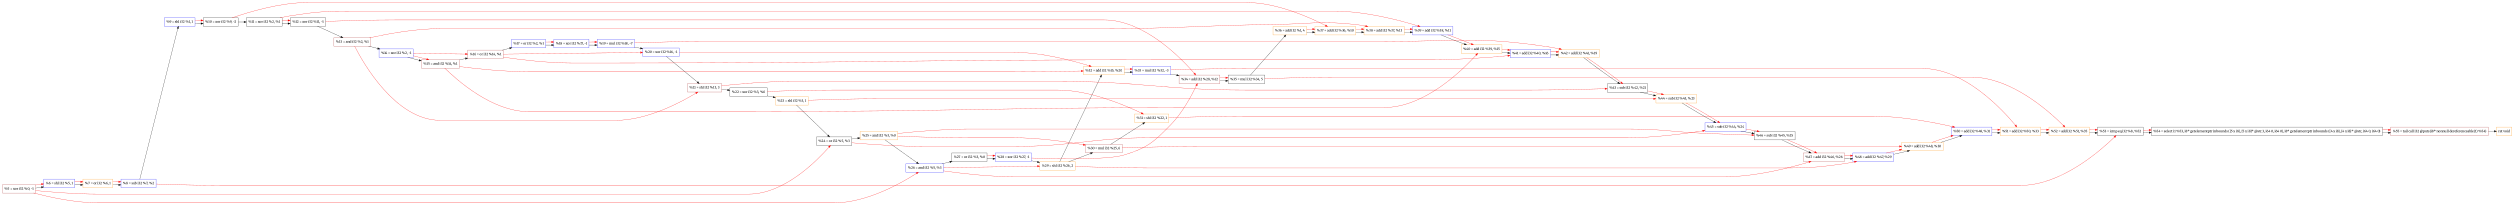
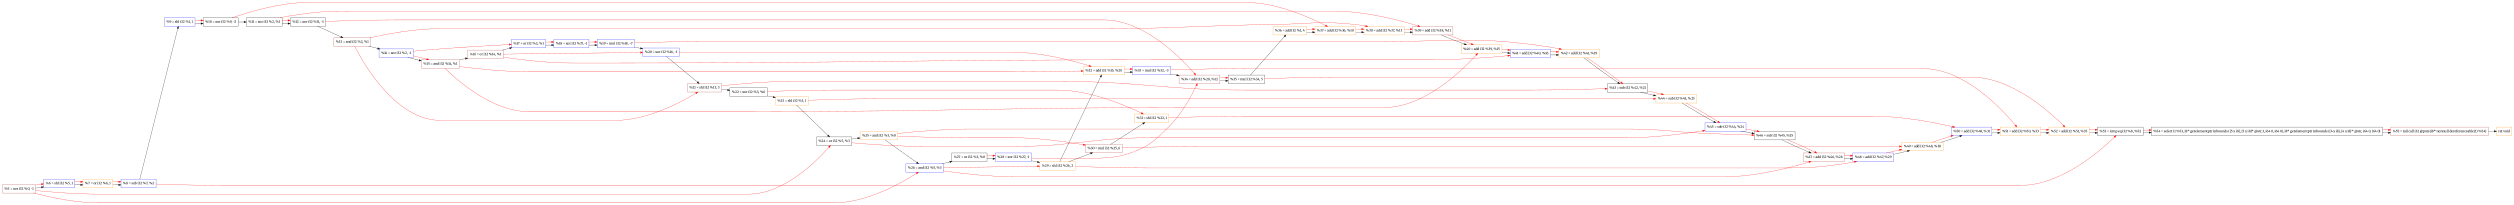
node "%39 = add i32 %38, %11": color blue -> brown
edge "%14 = xor i32 %2, -1" -> "%16 = or i32 %14, %1": now "%14 = xor i32 %2, -1" -> "%17 = or i32 %2, %1"
